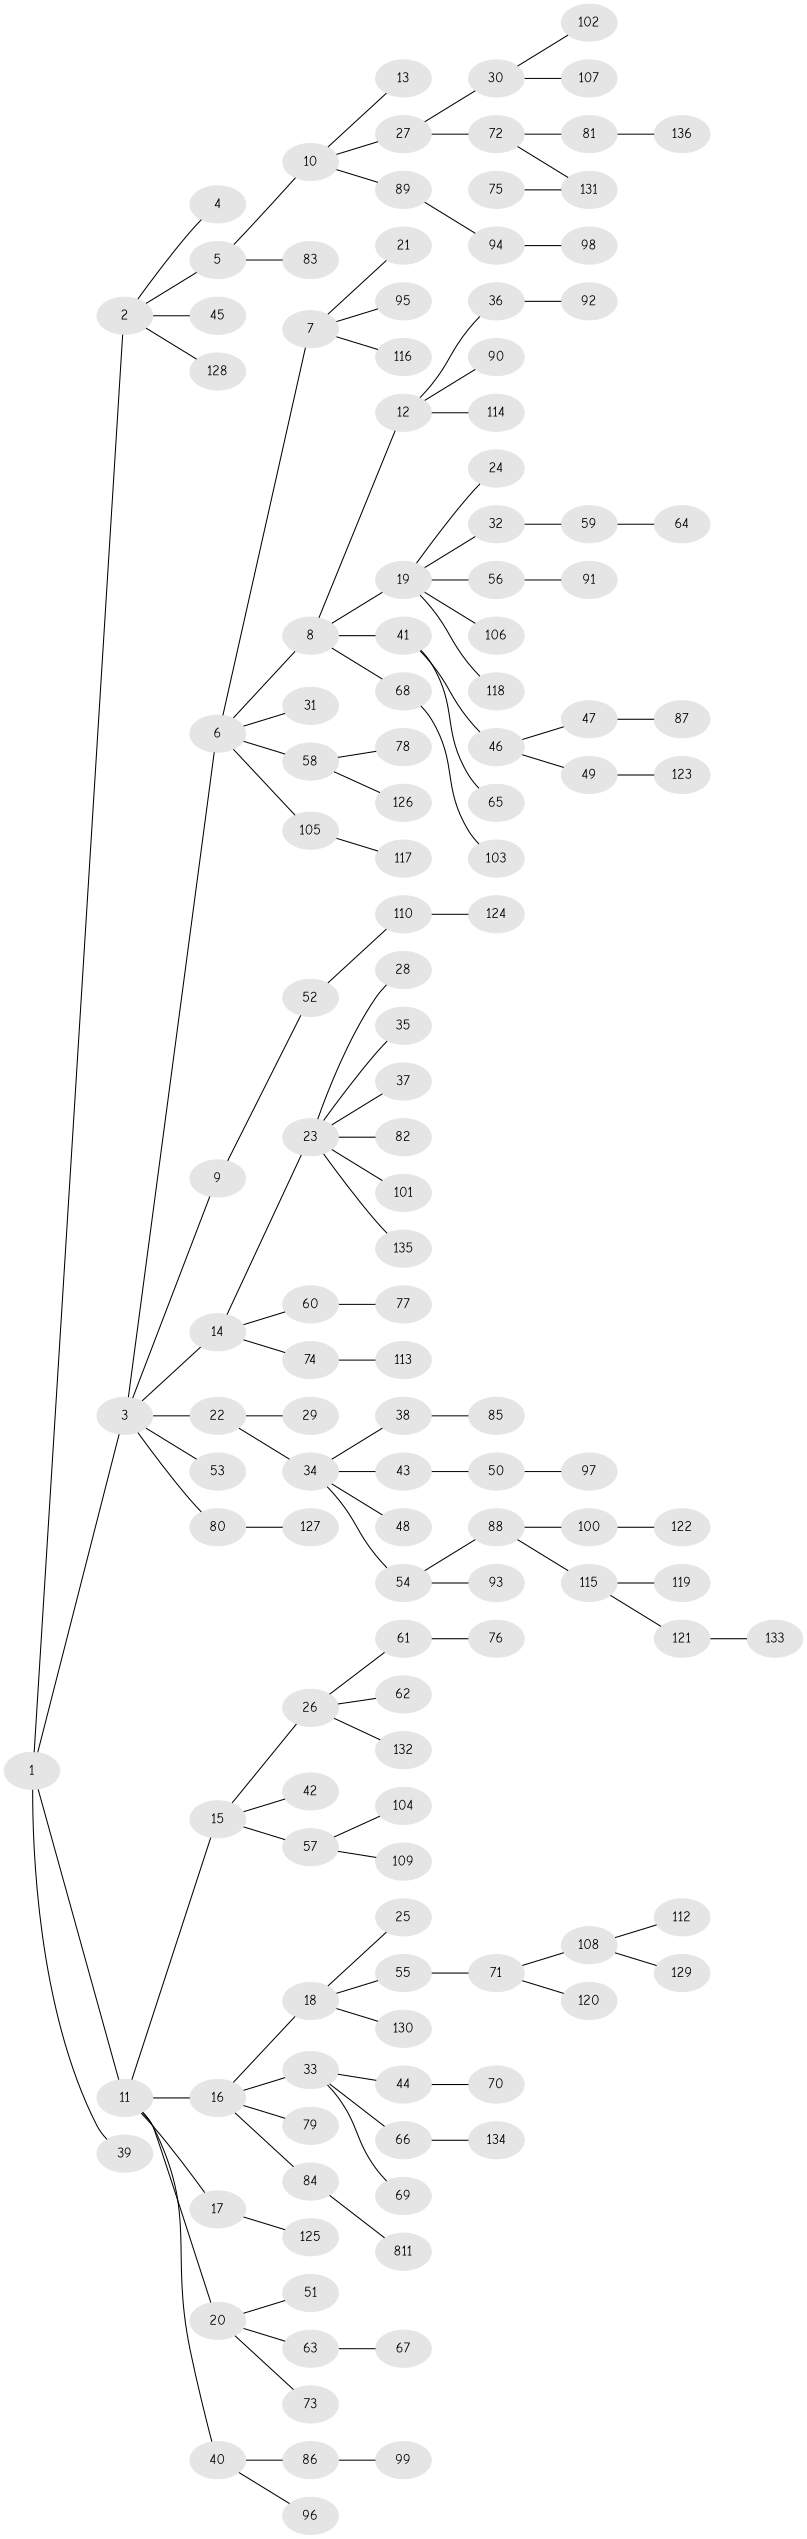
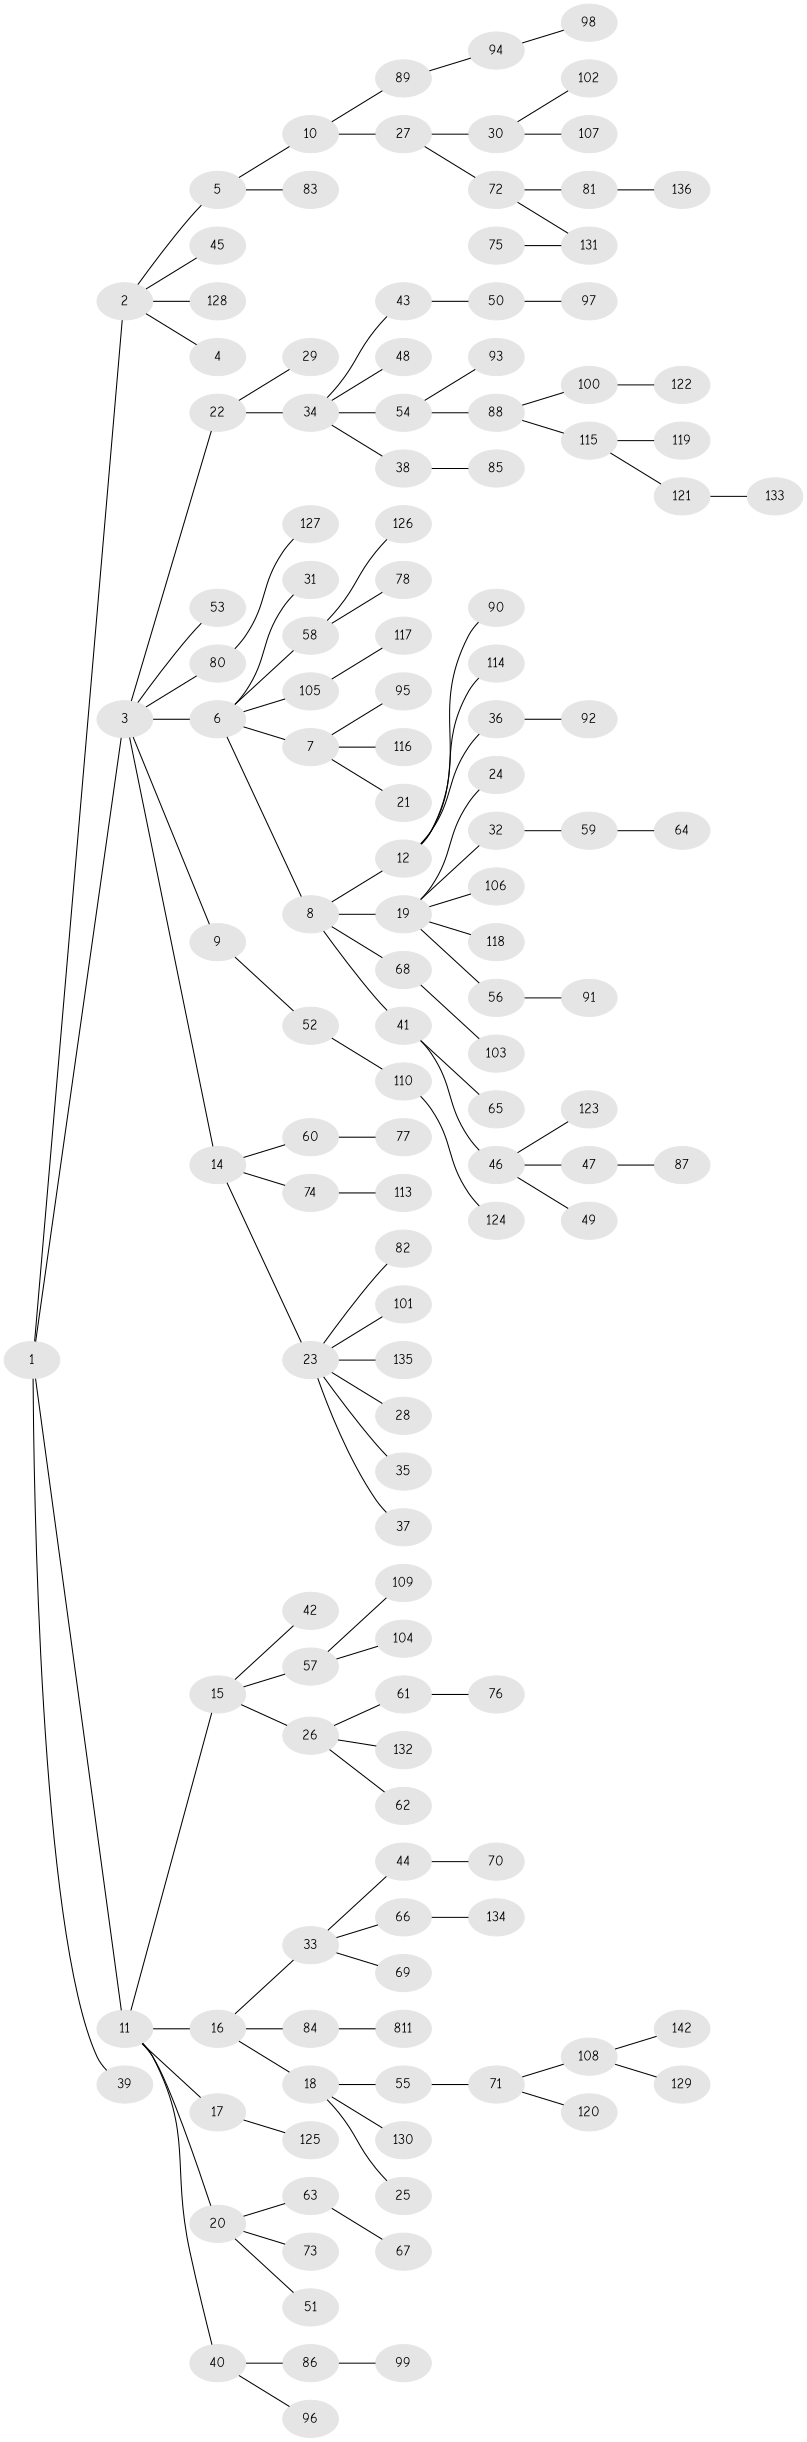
node "13": removed
edge "49" -- "123": now "46" -- "123"
node "112": label "112" -> "142"
node "79": removed
